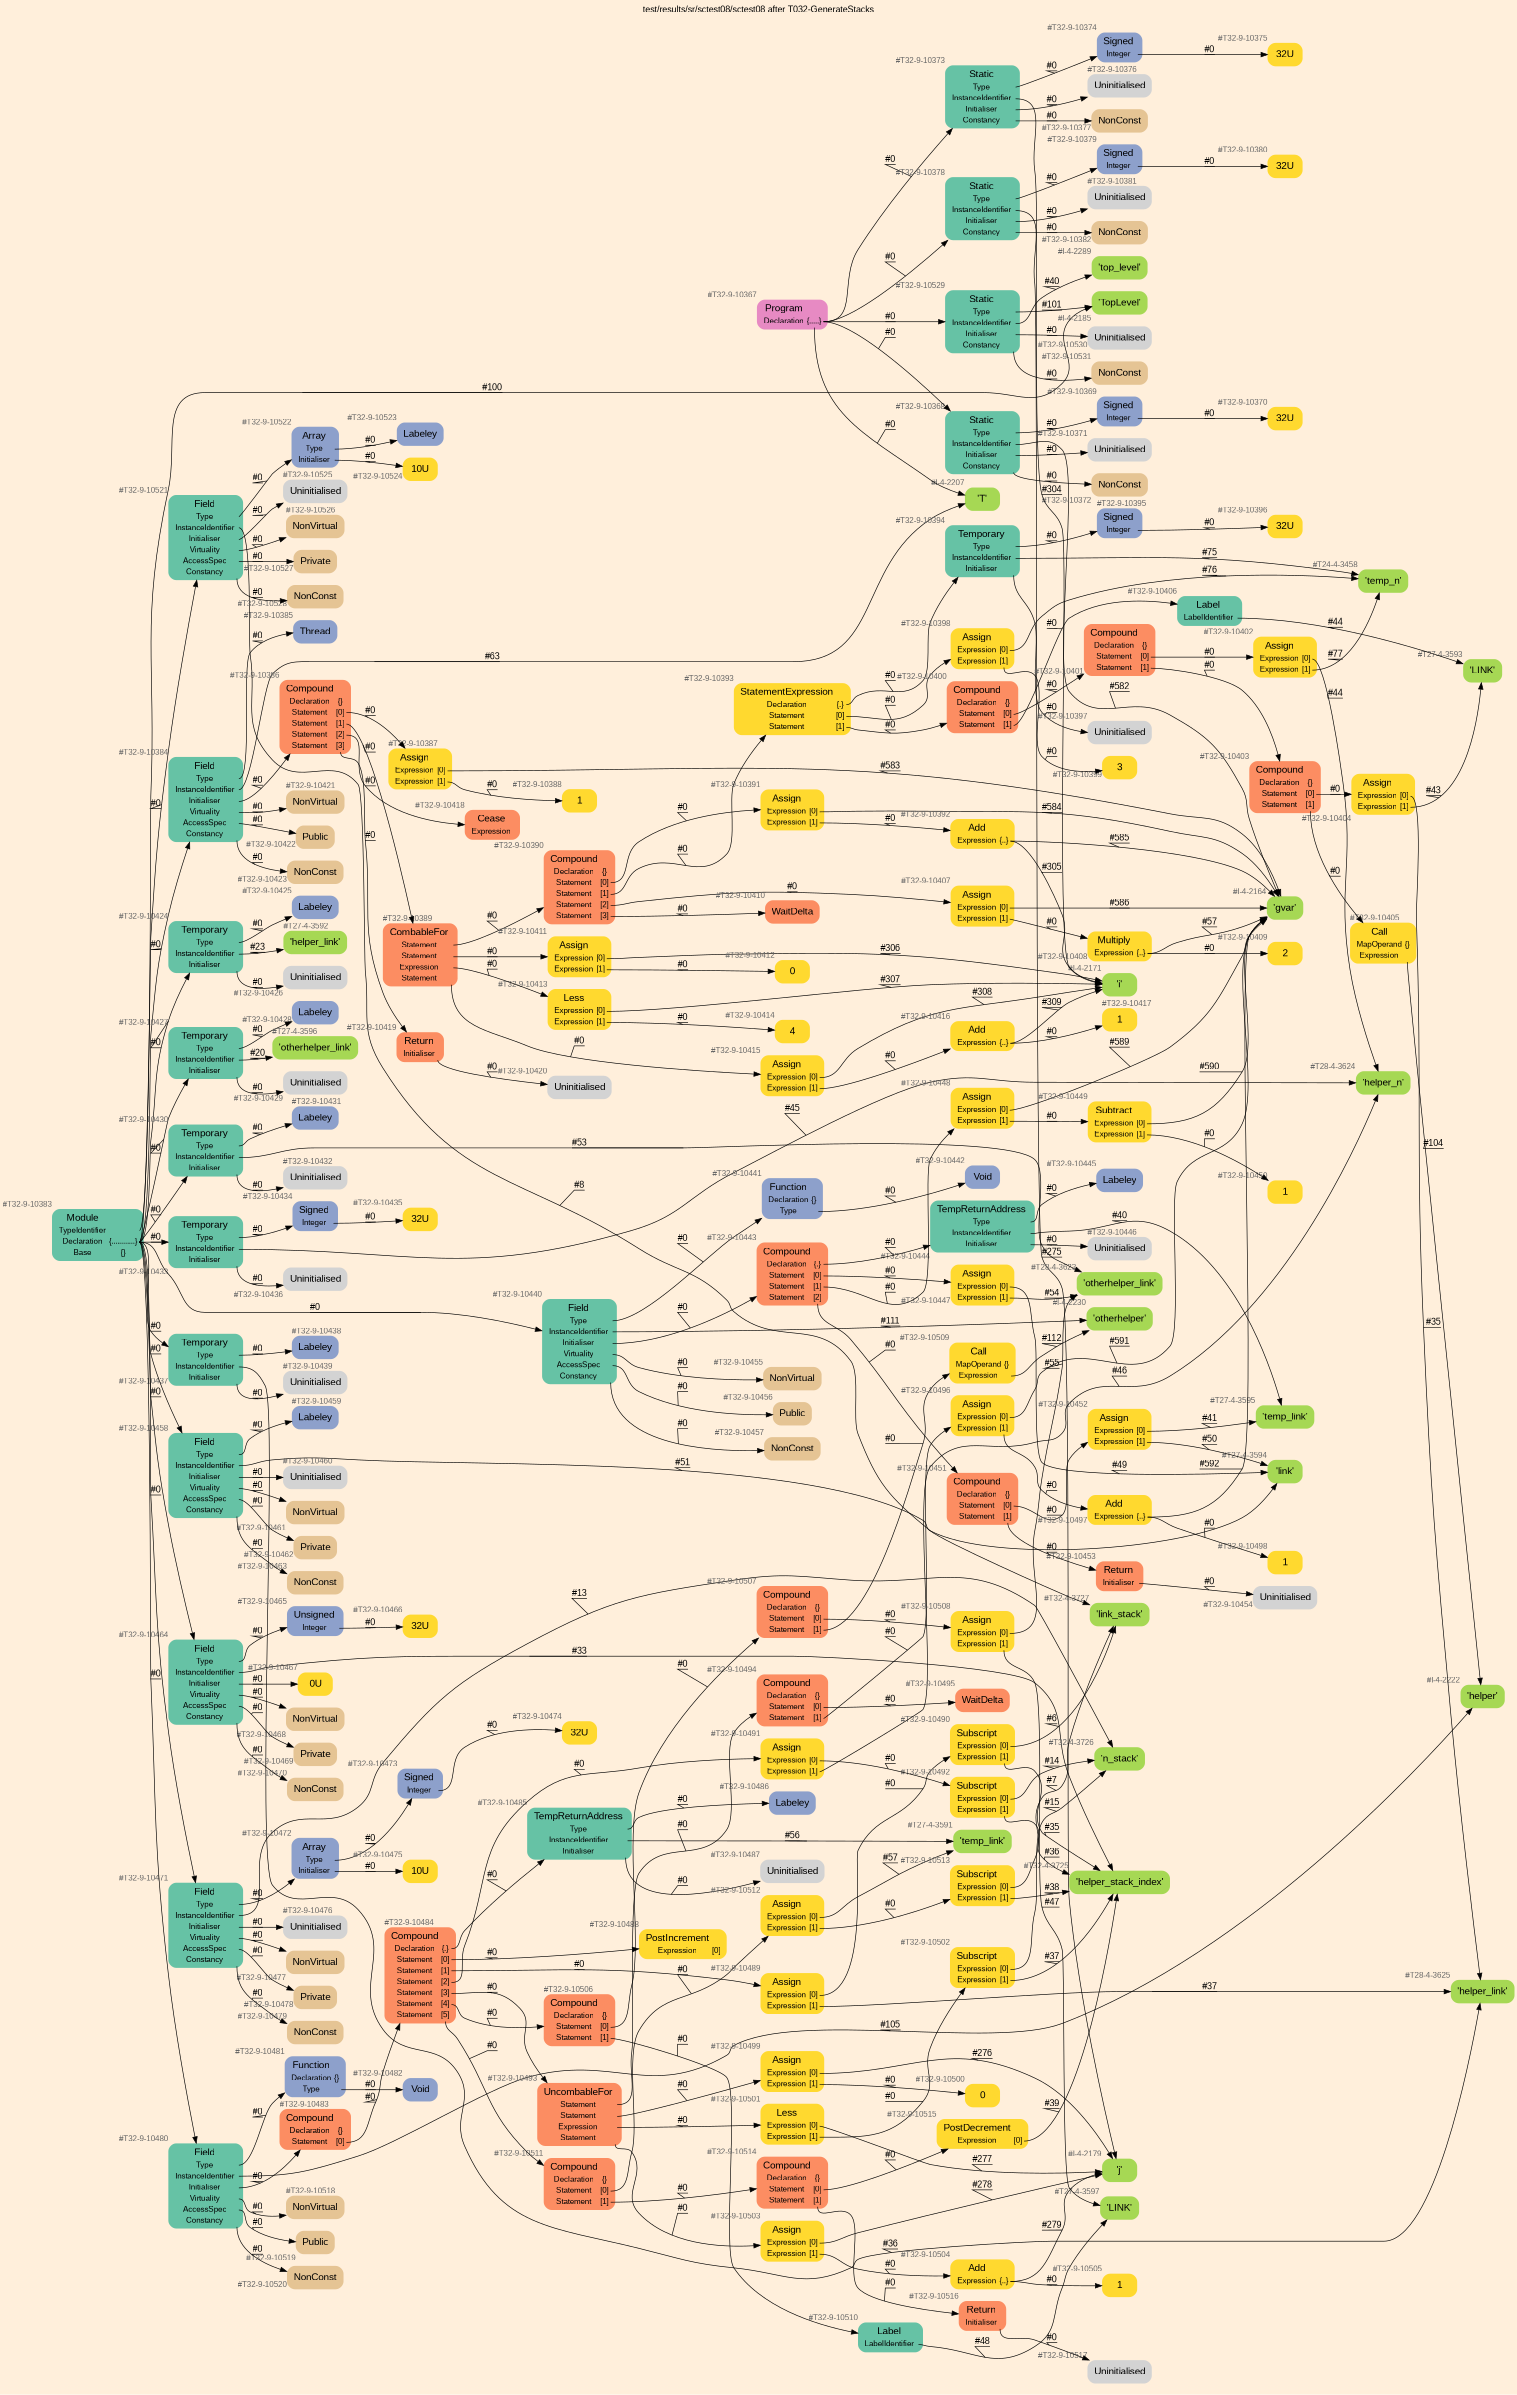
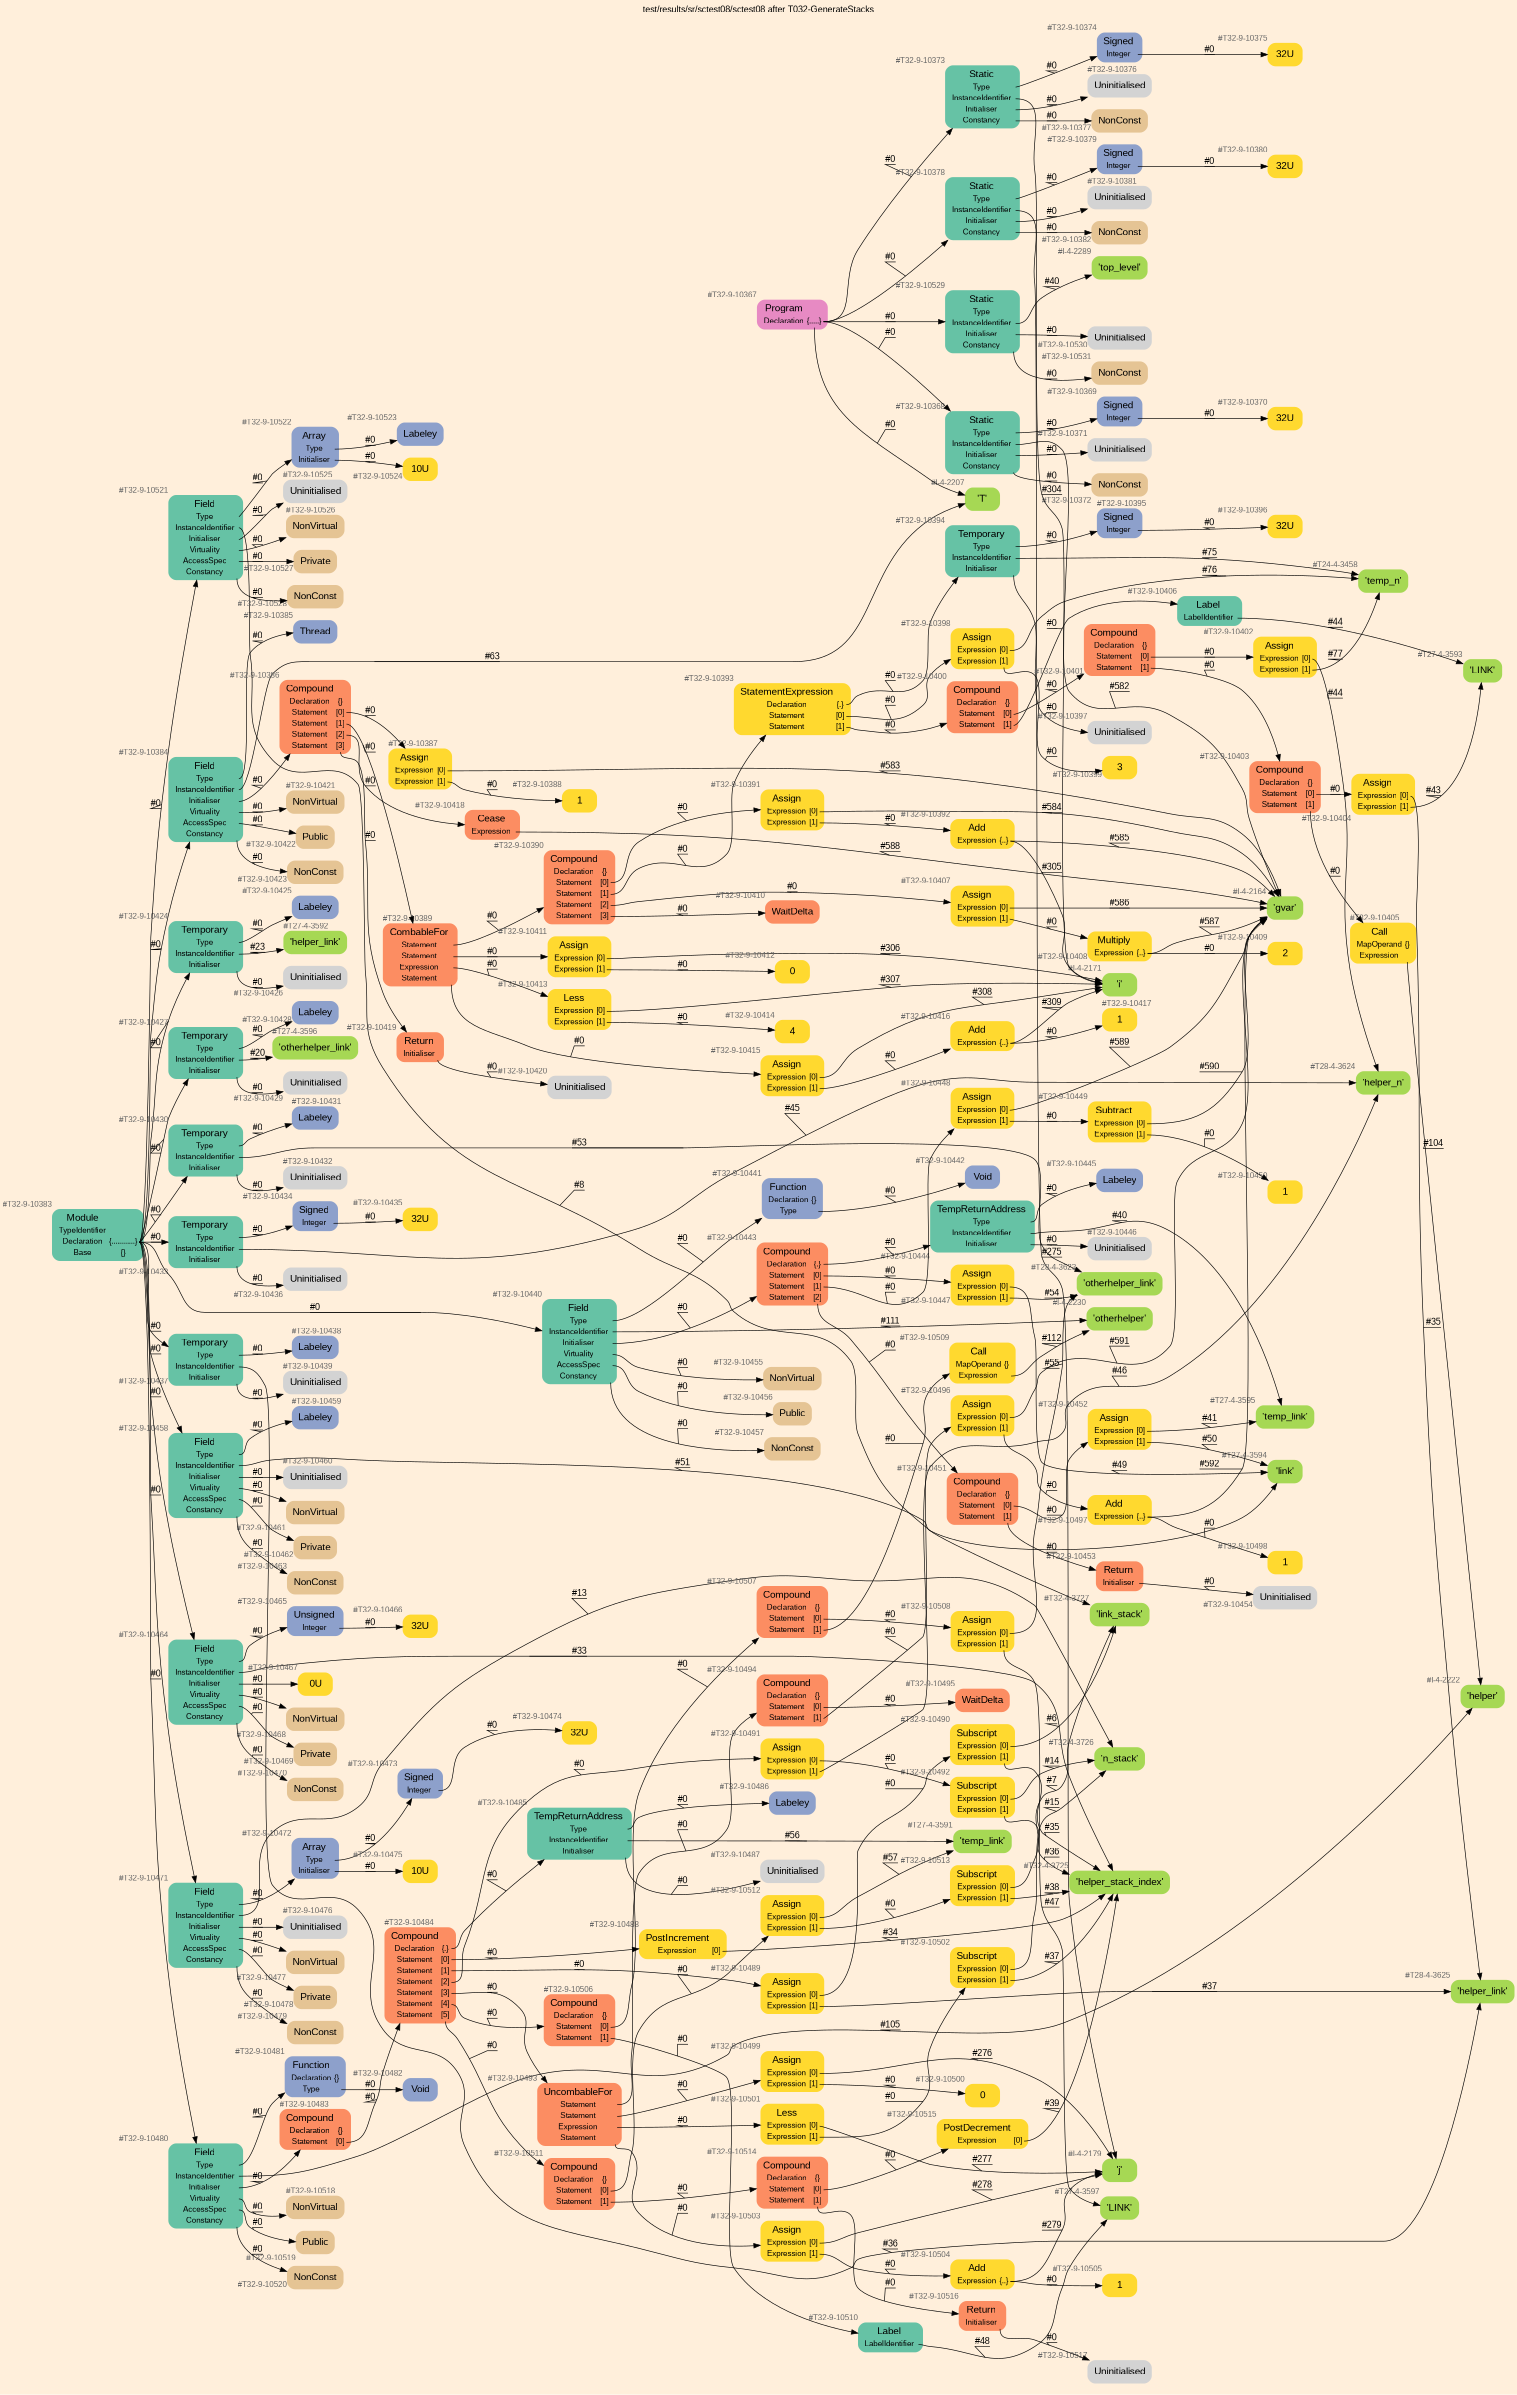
node "'TopLevel'": removed
edge "Cease" -> "'gvar'": added, label "#588"
edge "Multiply" -> "'gvar'": label "#57" -> "#587"
edge "PostIncrement" -> "'helper_stack_index'": added, label "#34"
